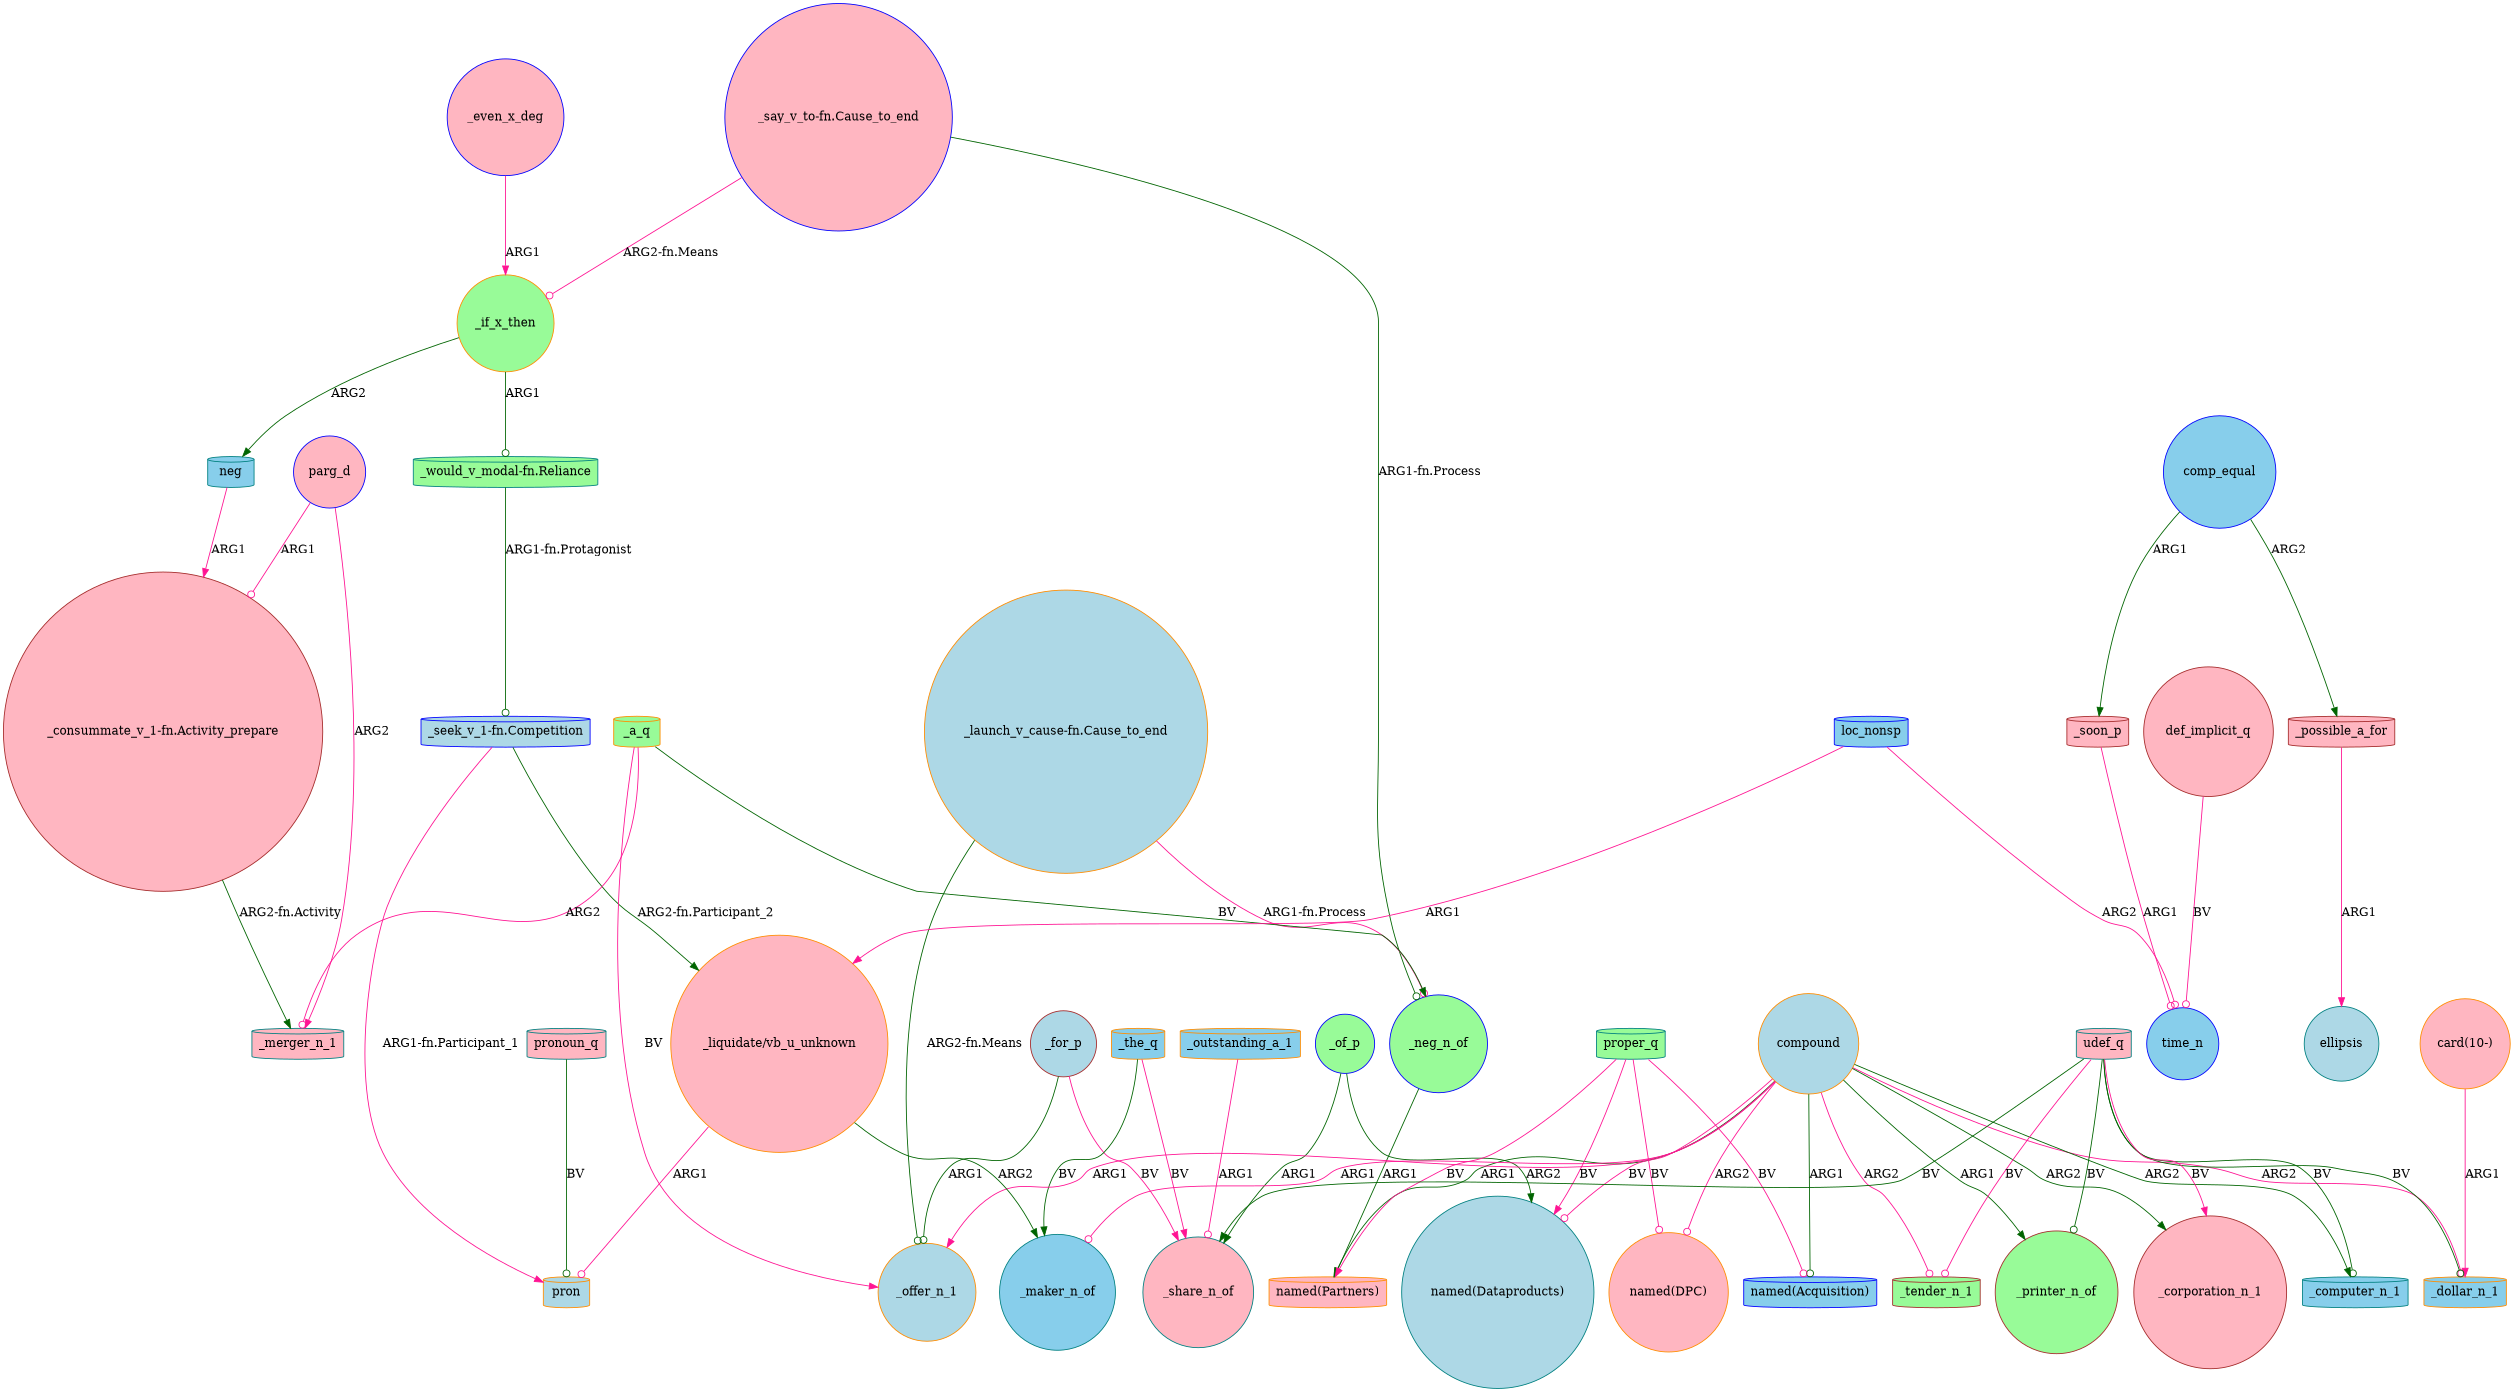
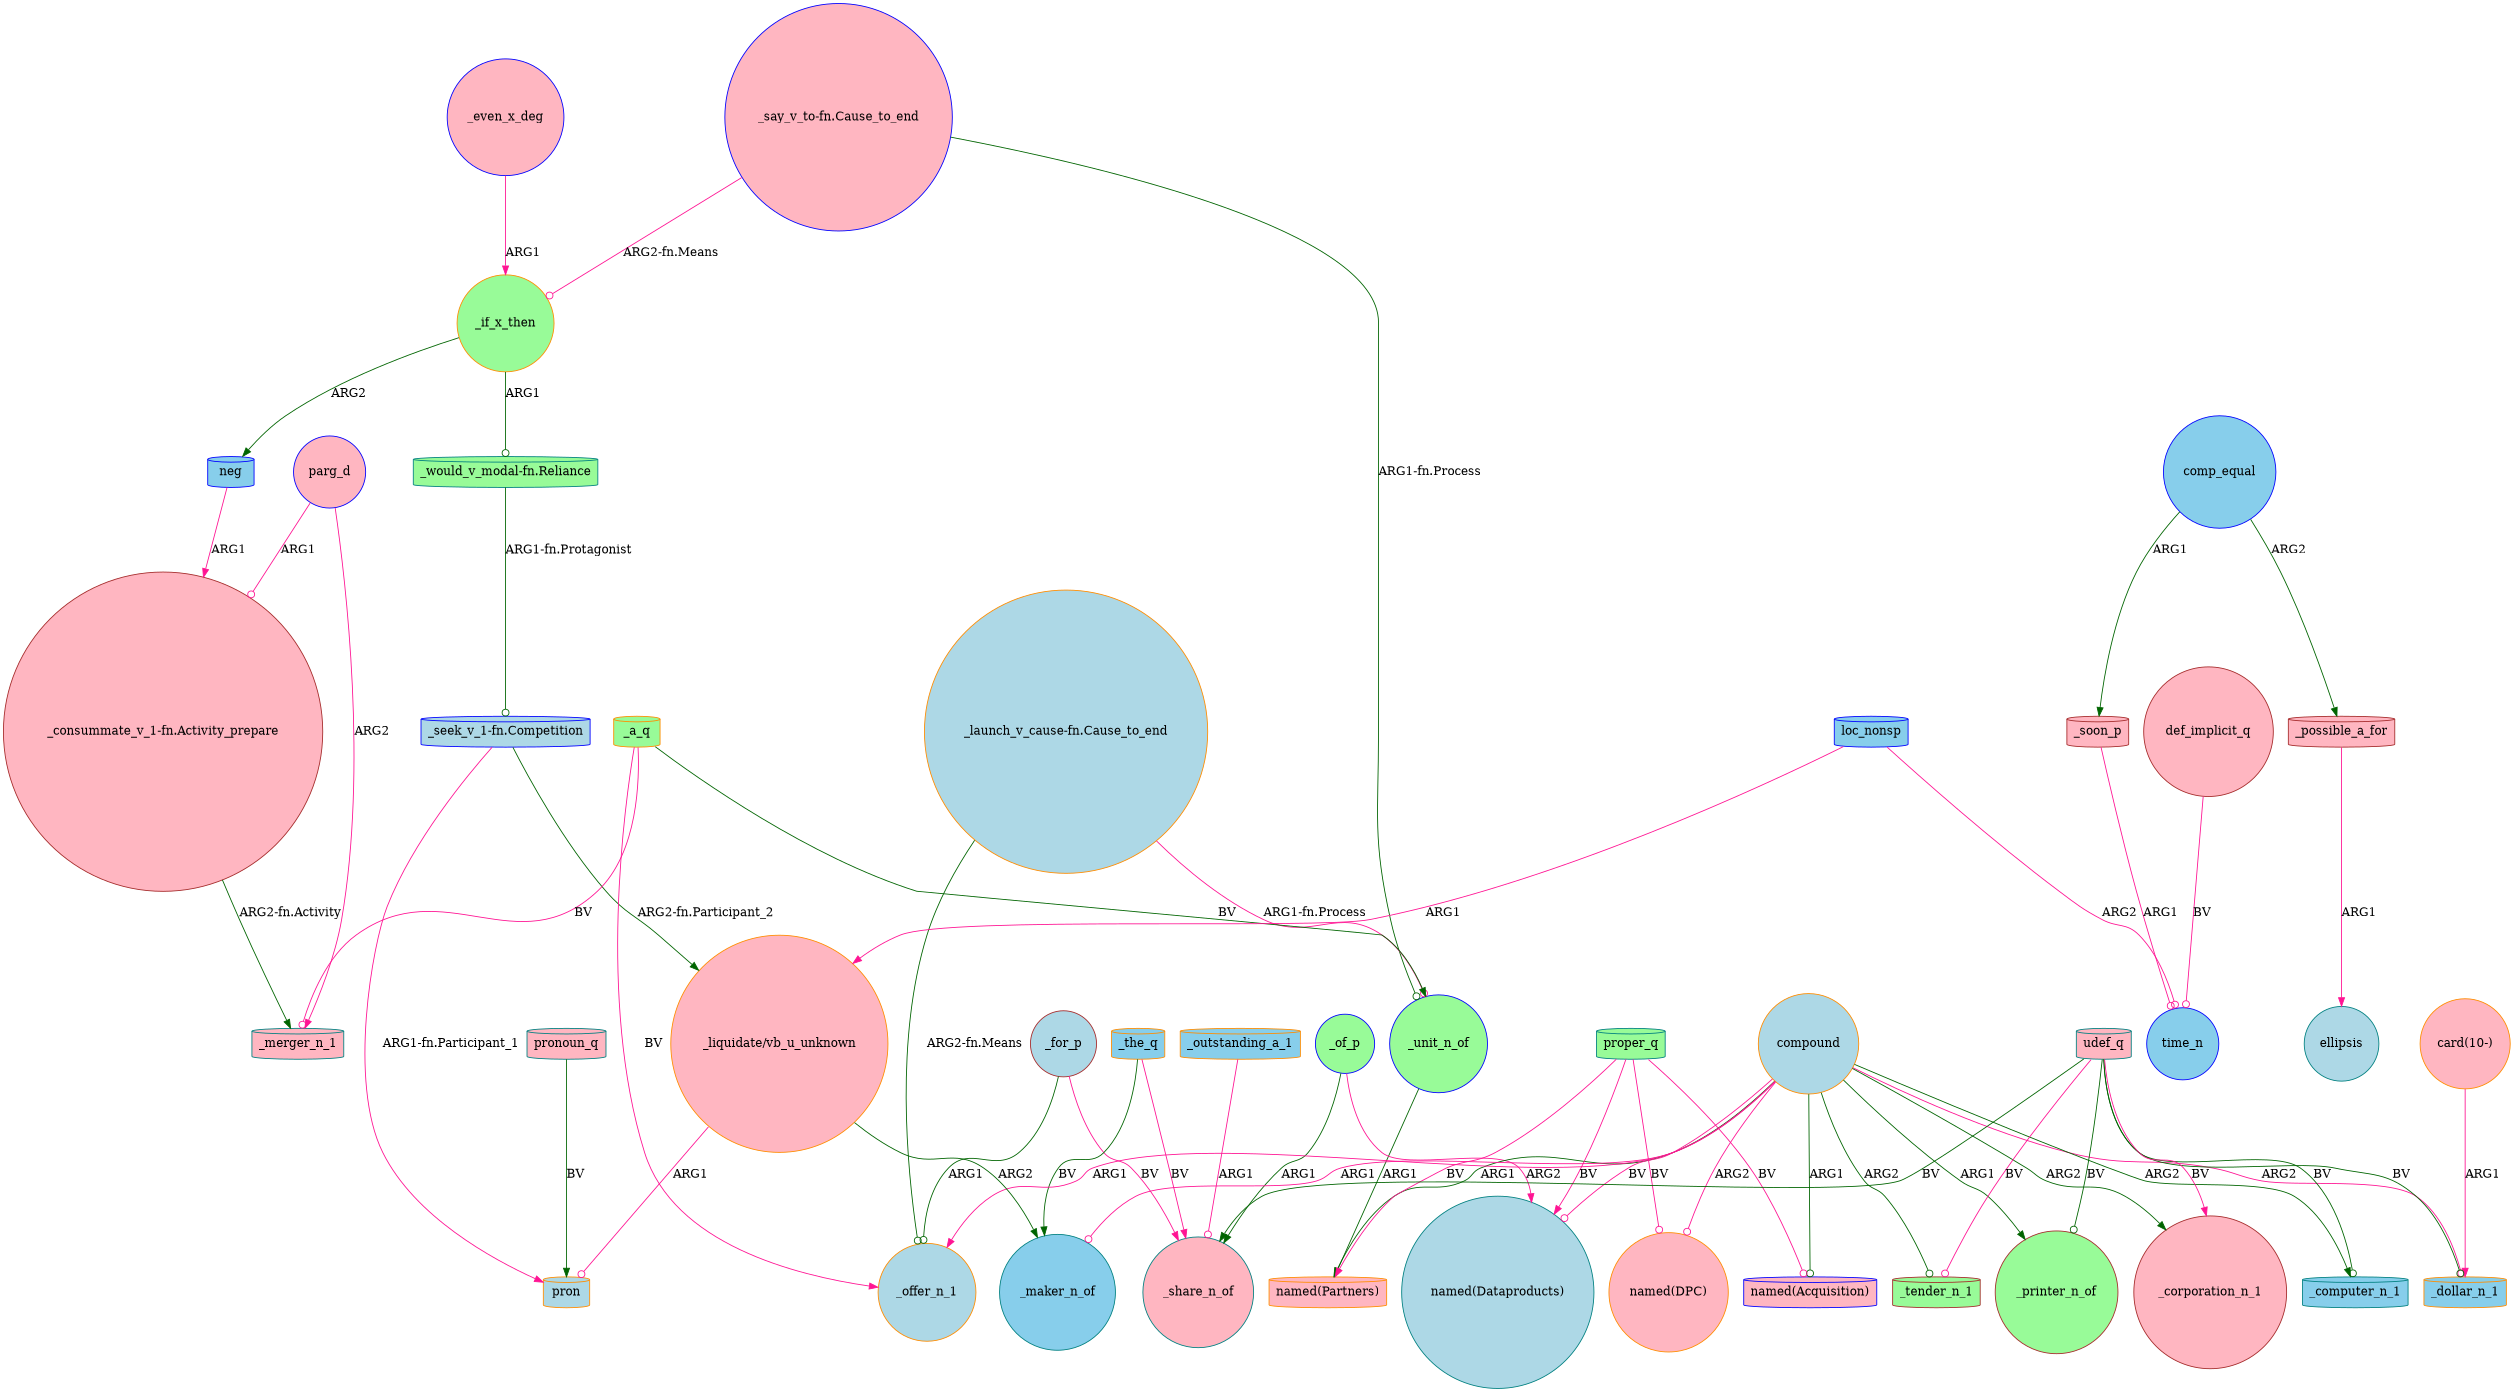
node "neg": color teal -> blue
edge "_a_q" -> "_merger_n_1": label "ARG2" -> "BV"
node "_neg_n_of": label "_neg_n_of" -> "_unit_n_of"
edge "_of_p" -> "named(Dataproducts)": color darkgreen -> deeppink
edge "pronoun_q" -> "pron": arrowhead odot -> normal
edge "compound" -> "_tender_n_1": color deeppink -> darkgreen
node "named(Acquisition)": fillcolor skyblue -> lightpink
